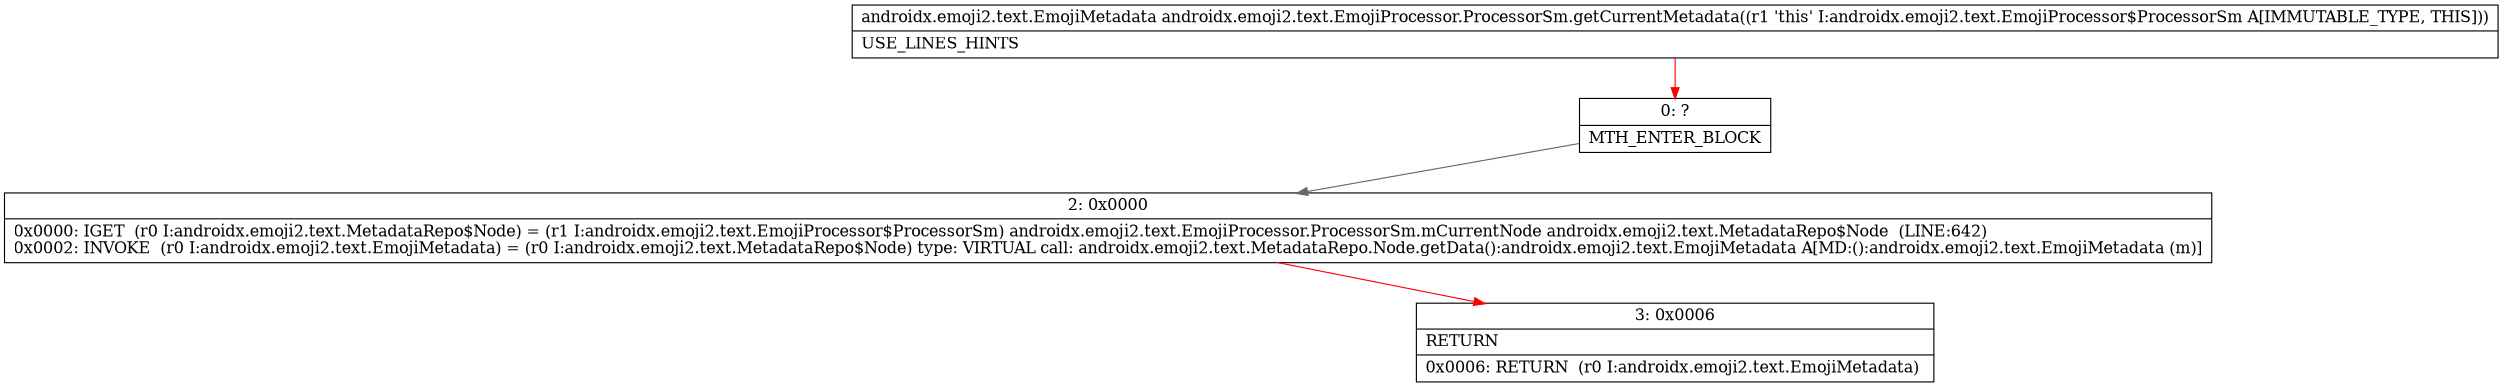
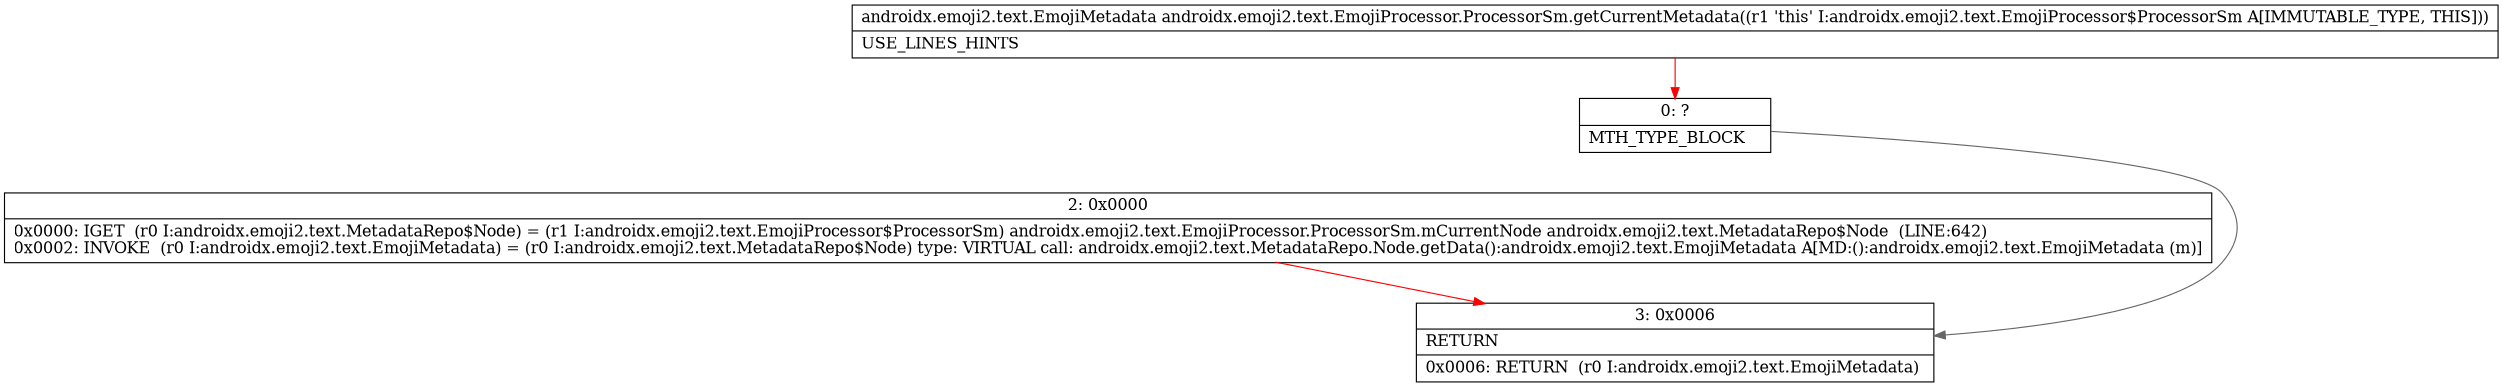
node "0: ?": text "MTH_ENTER_BLOCK" -> "MTH_TYPE_BLOCK"
edge "0: ?" -> "2: 0x0000": now "0: ?" -> "3: 0x0006"
